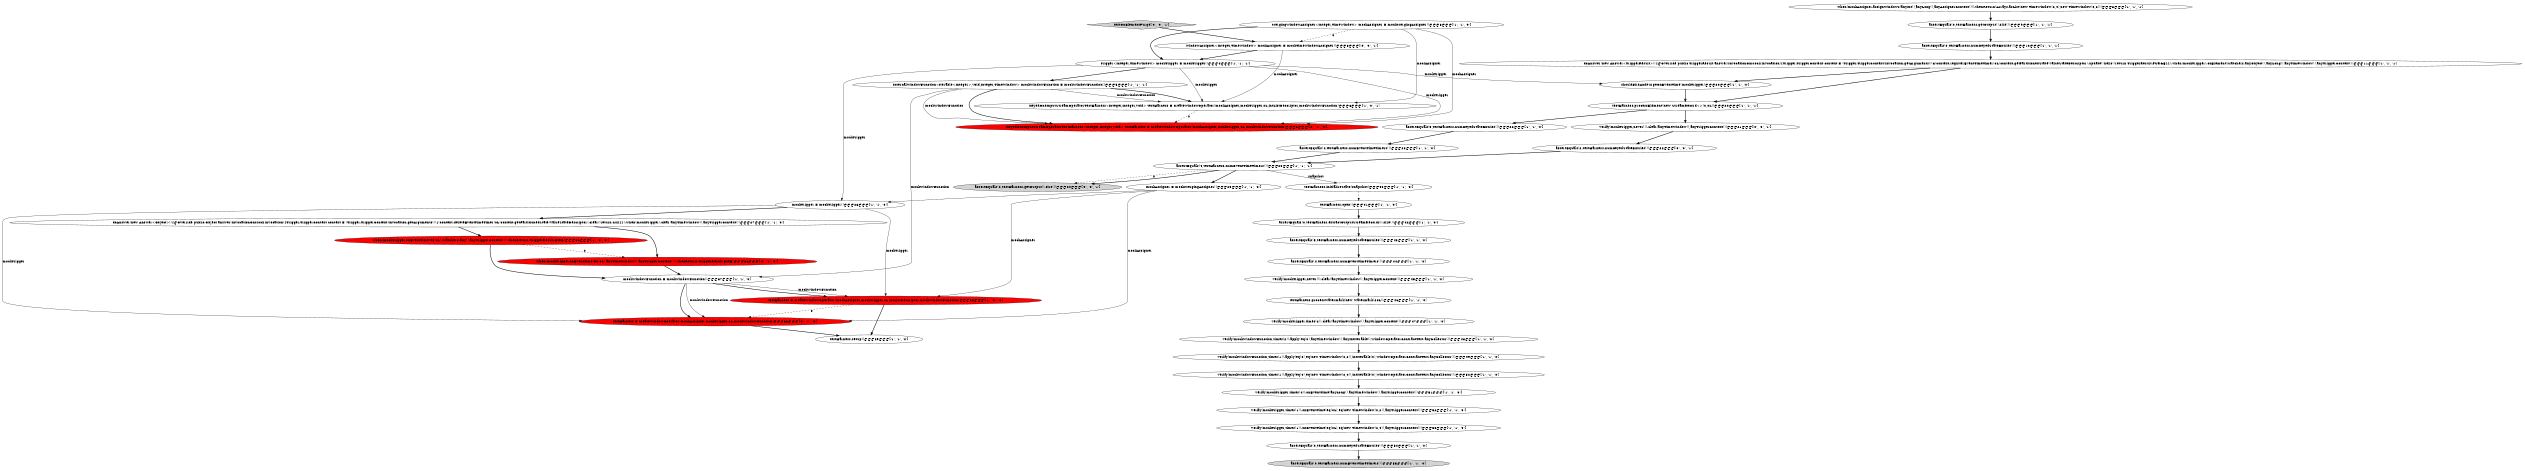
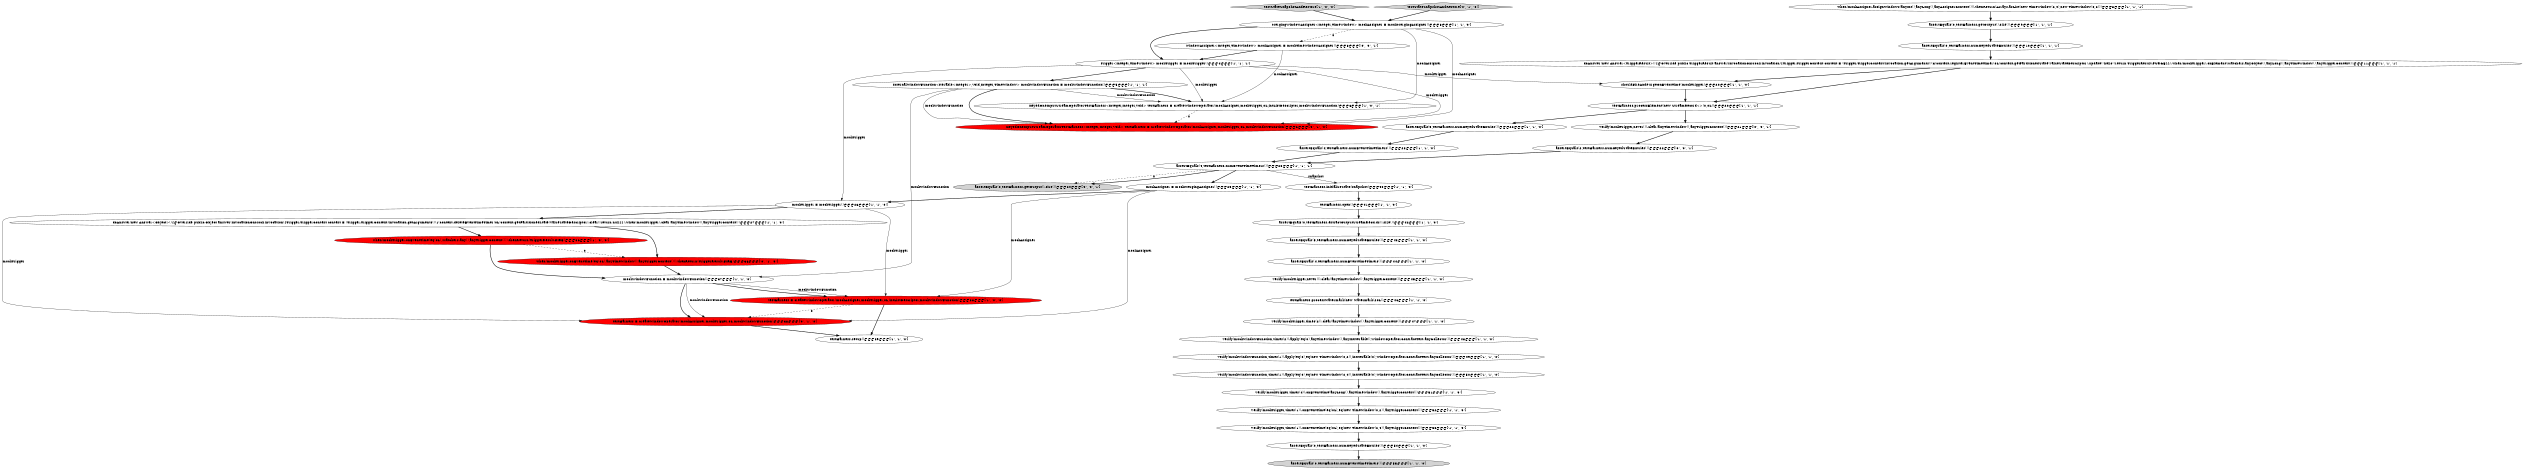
node "testStateSnapshotAndRestore['1', '0', '0']": added
node "testStateSnapshotAndRestore['0', '1', '0']": added
node "testOnElementPurge['0', '0', '1']": removed
edge "mockAssigner = mockMergingAssigner()@@@25@@@['1', '1', '0']" -> "mockTrigger = mockTrigger()@@@26@@@['1', '1', '0']": style solid -> bold
edge "testHarness.initializeState(snapshot)@@@40@@@['1', '1', '0']" -> "testHarness.open()@@@41@@@['1', '1', '0']": style dashed -> bold
